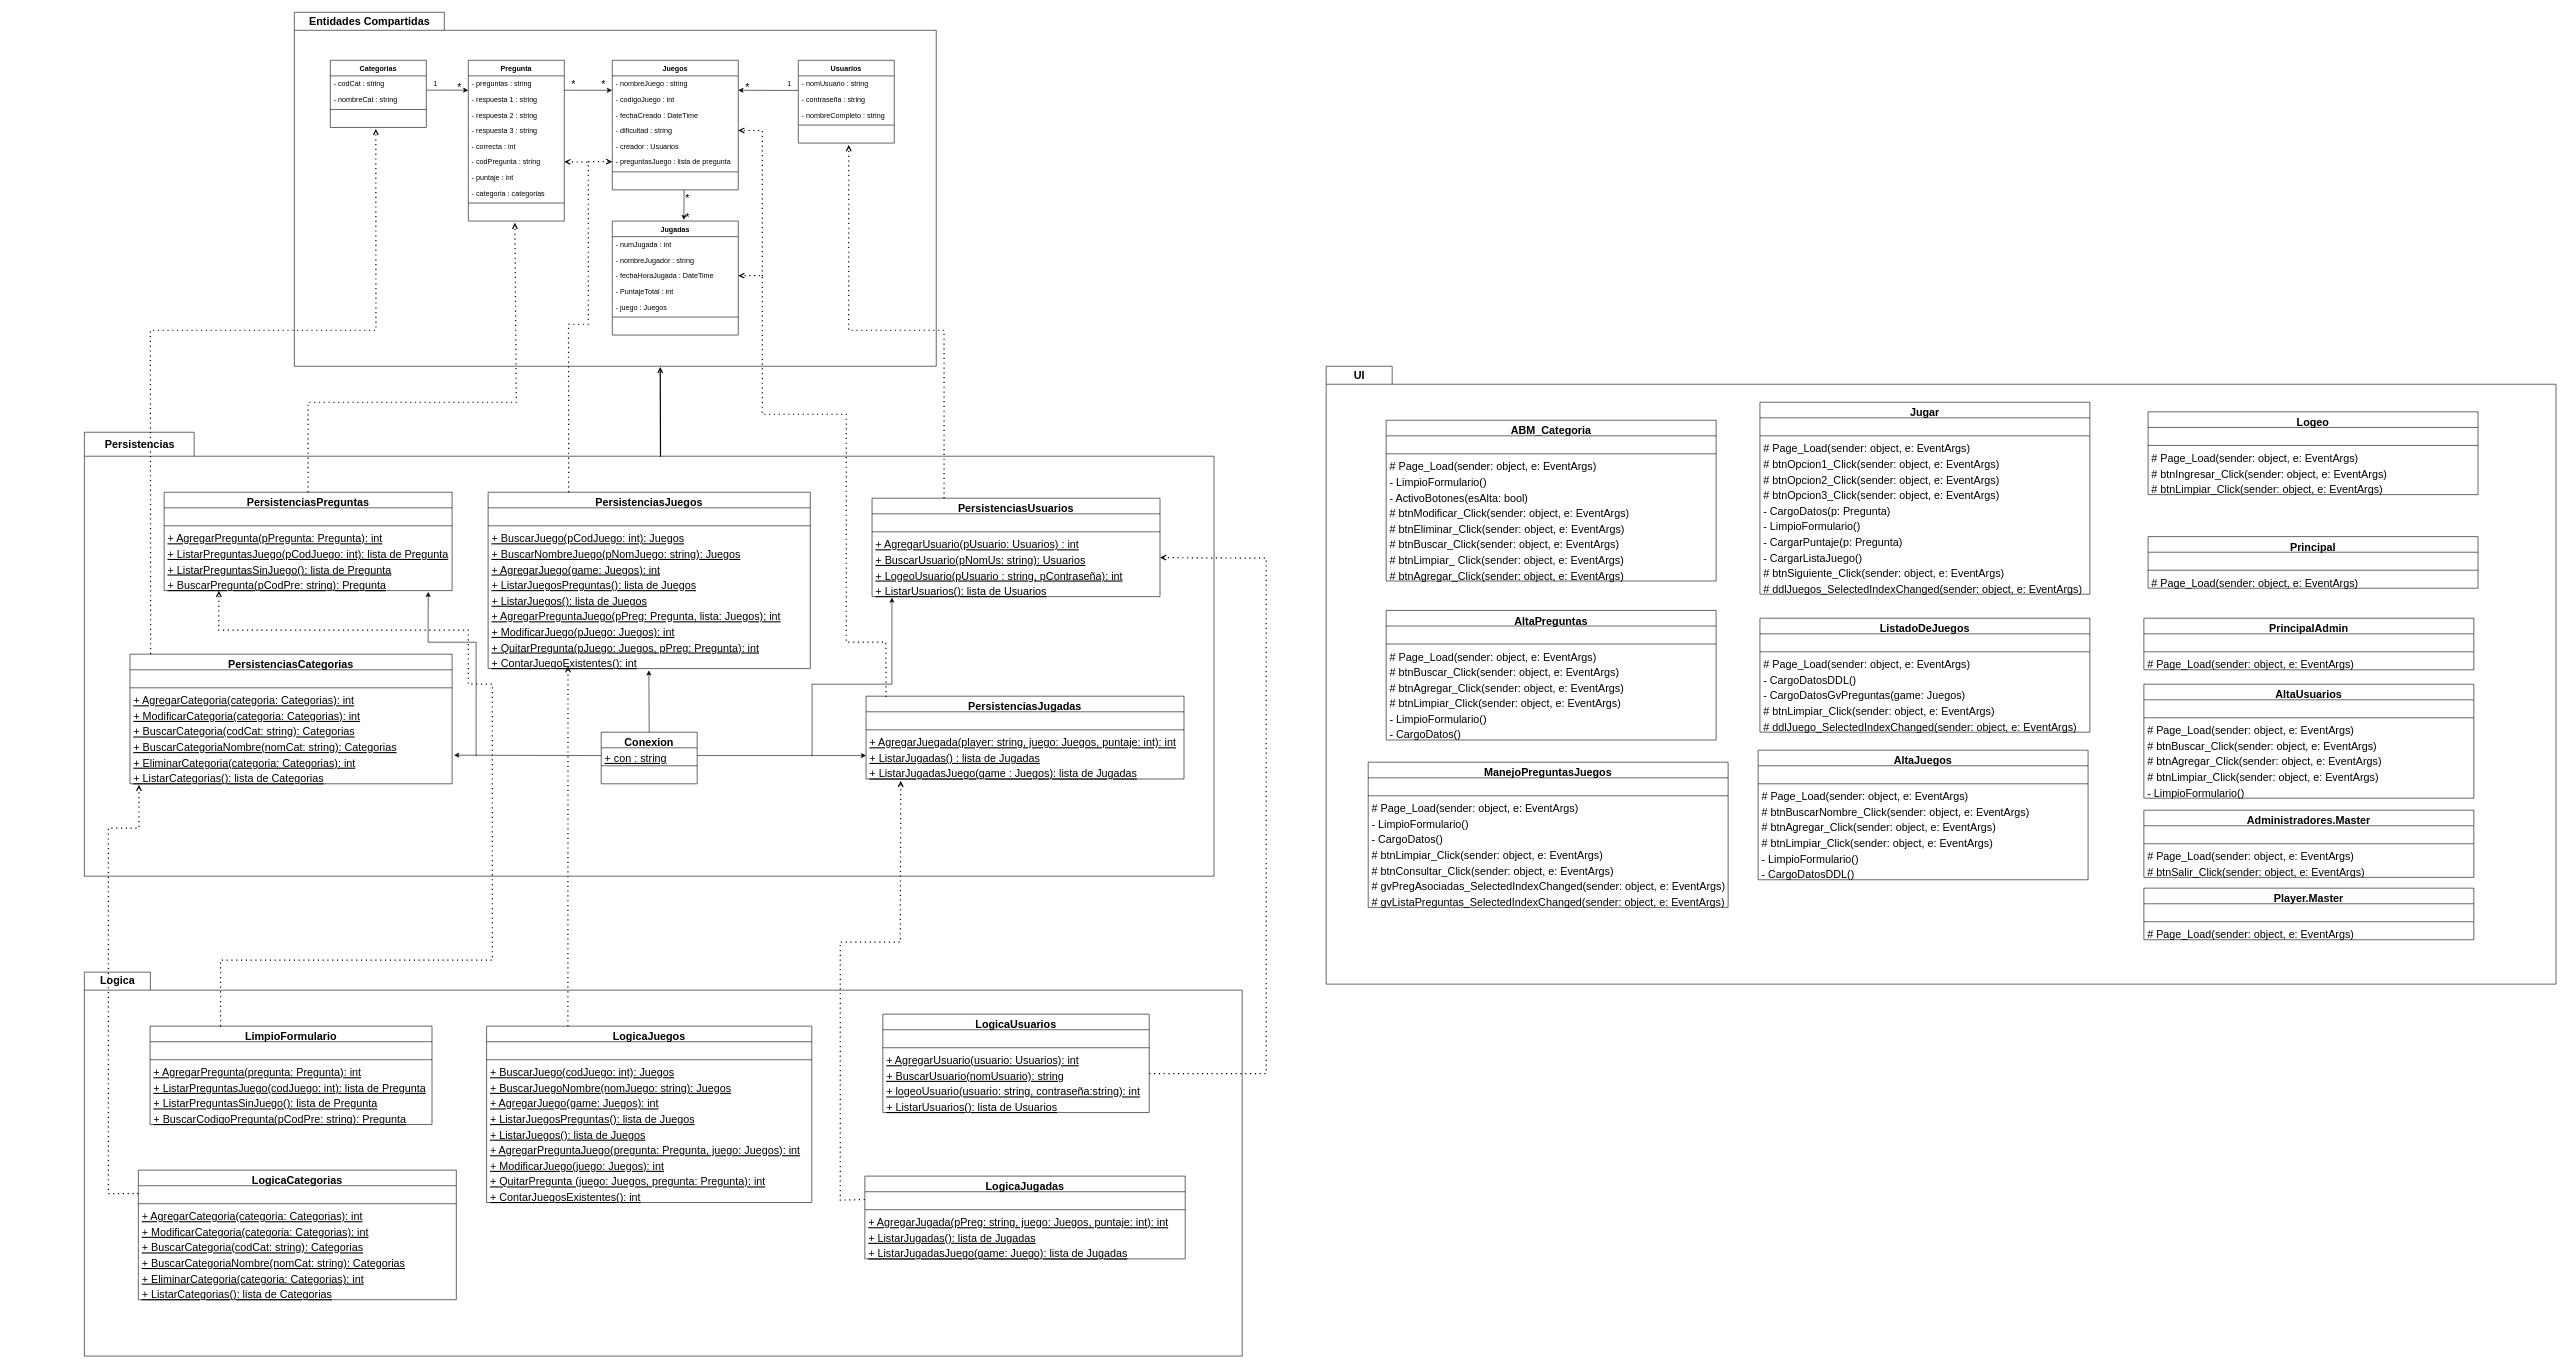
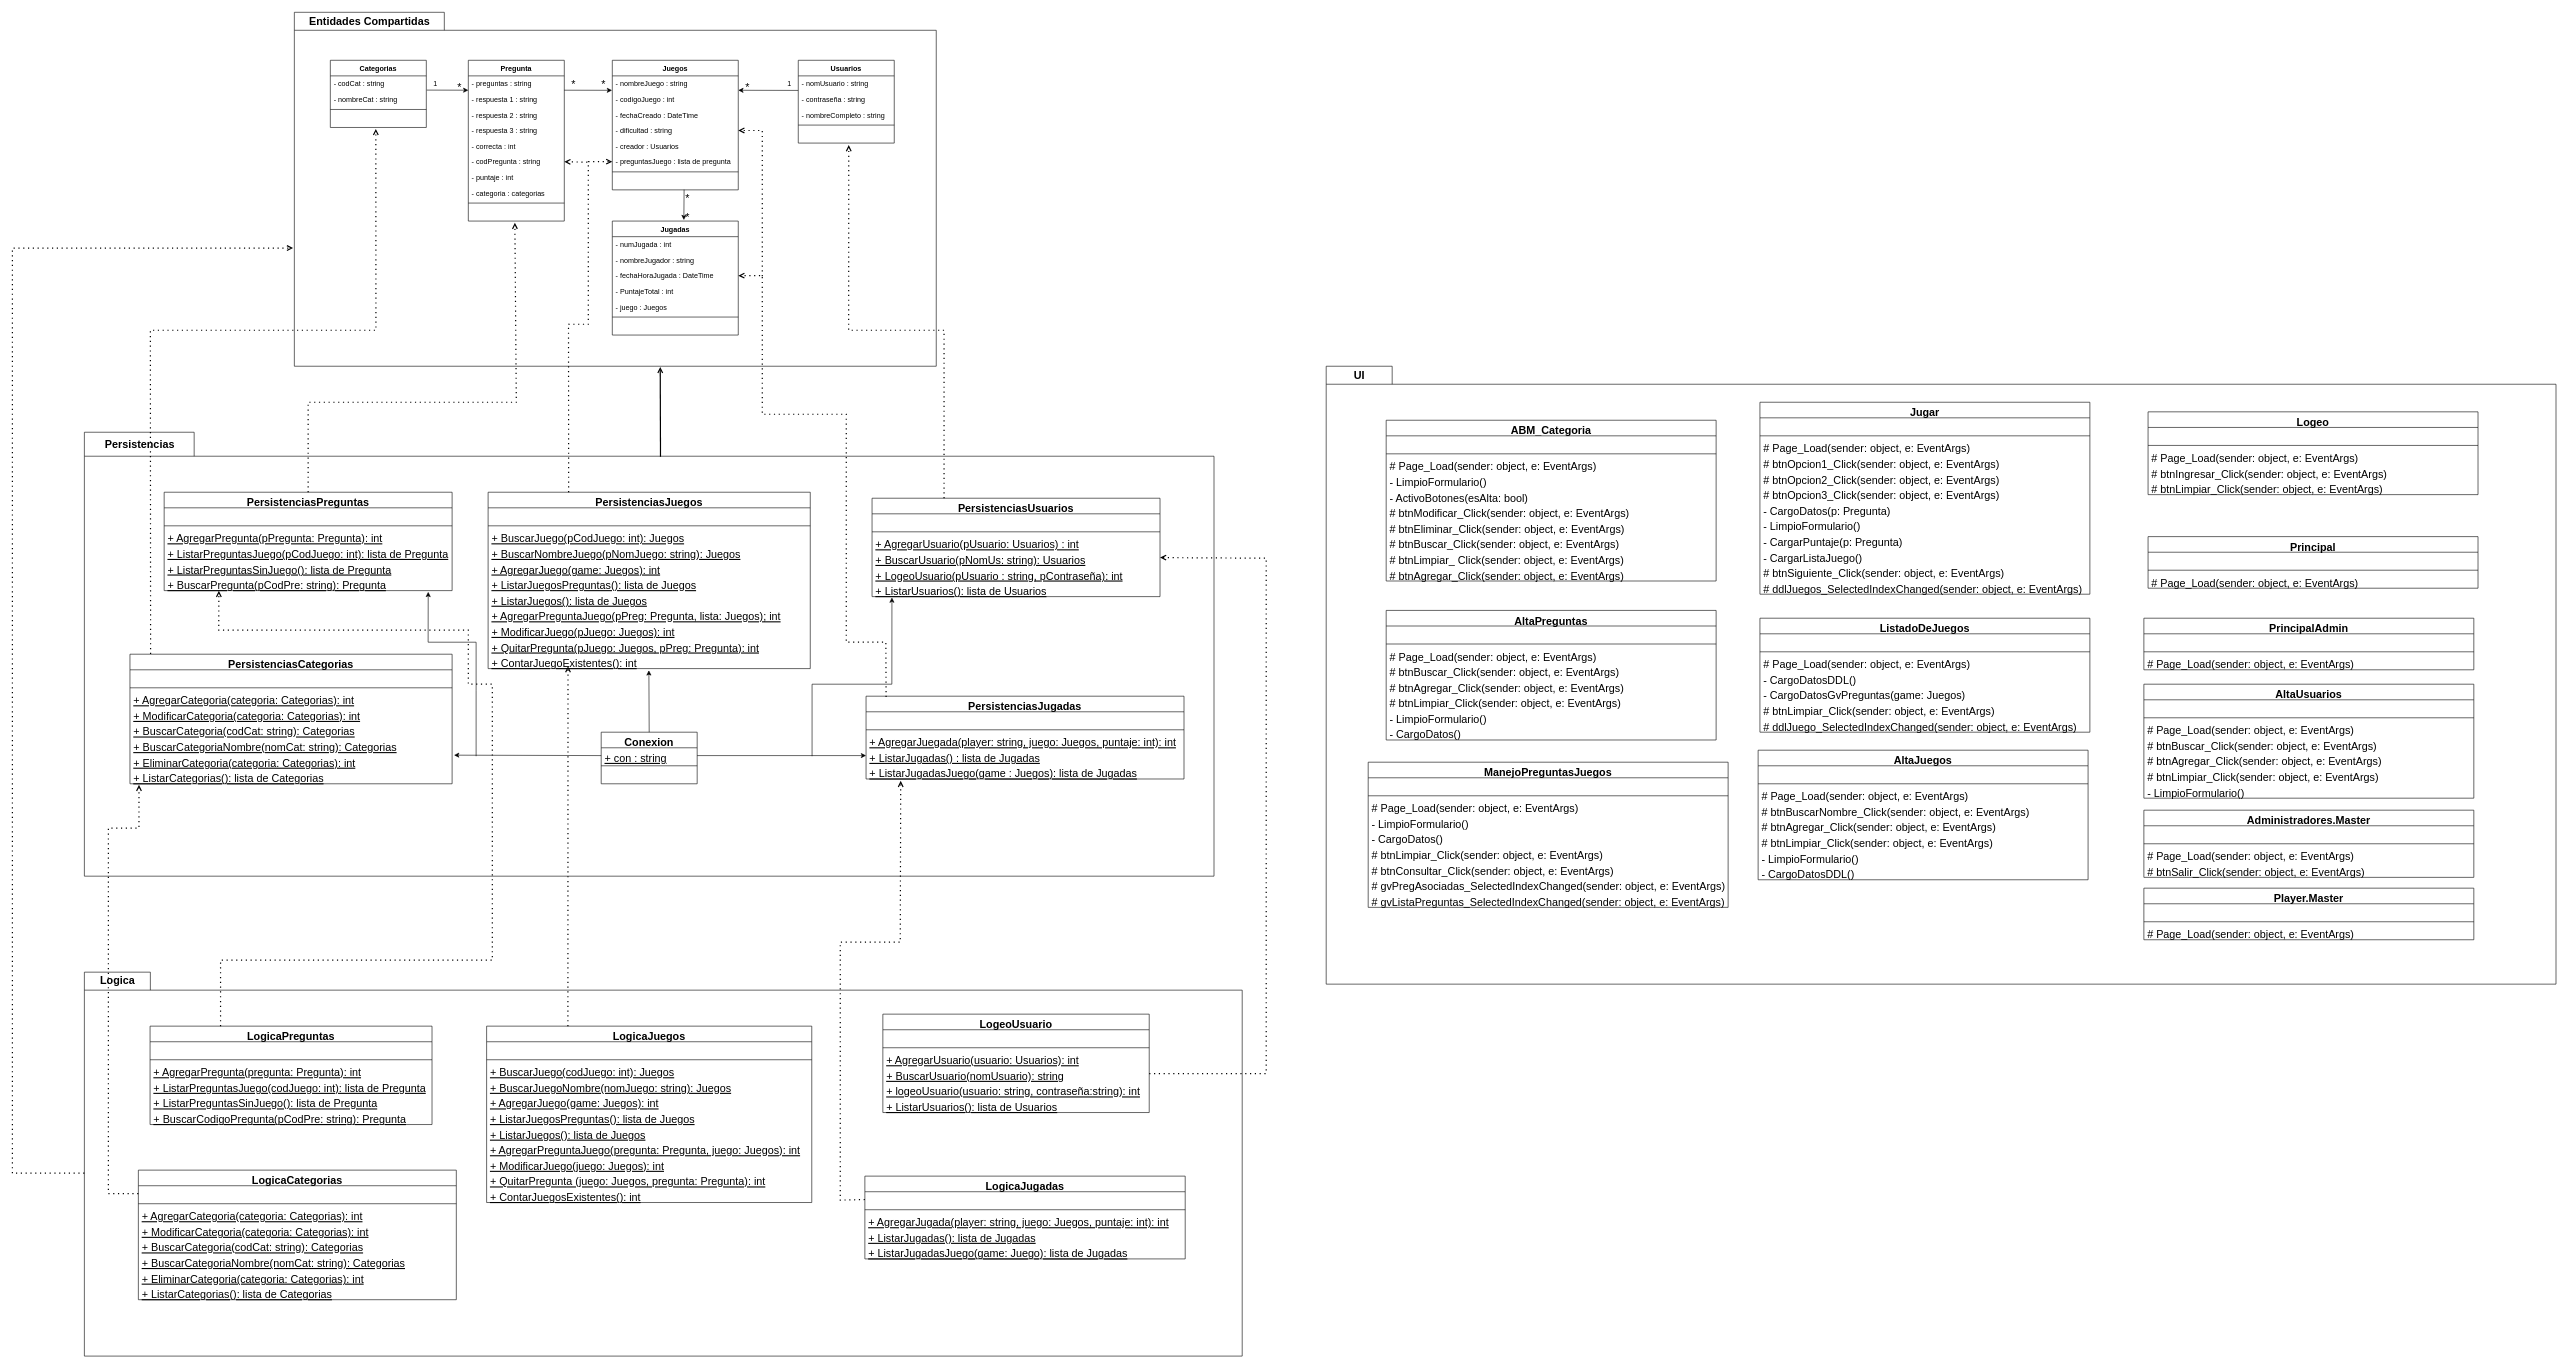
edge "Logica" -> "Entidades Compartidas": added
node "LogicaUsuarios": label "LogicaUsuarios" -> "LogeoUsuario"
node "LimpioFormulario": label "LimpioFormulario" -> "LogicaPreguntas"
node "+ AgregarJugada(pPreg: string, juego: Juegos, puntaje: int): int": label "+ AgregarJugada(pPreg: string, juego: Juegos, puntaje: int): int" -> "+ AgregarJugada(player: string, juego: Juegos, puntaje: int): int"
